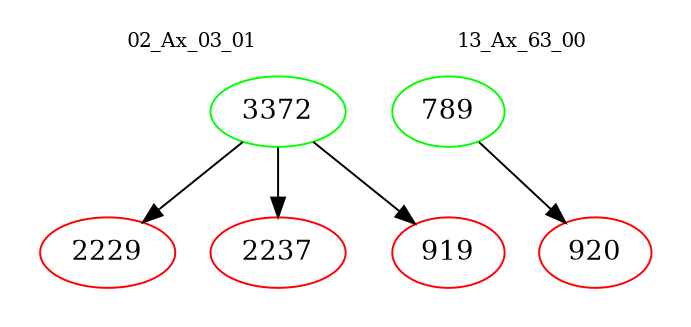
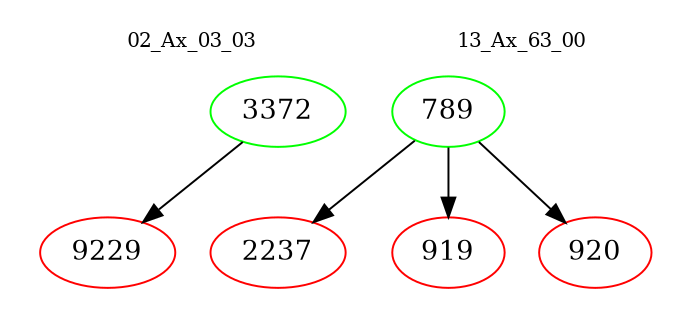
cluster "02_Ax_03_01": label "02_Ax_03_01" -> "02_Ax_03_03"
edge "3372" -> "919": now "789" -> "919"
edge "3372" -> "2237": now "789" -> "2237"
node "2229": label "2229" -> "9229"
